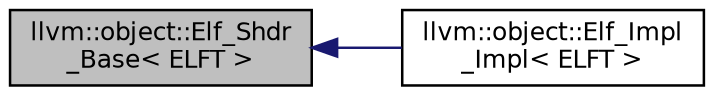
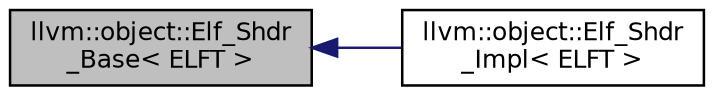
node "llvm::object::Elf_Impl _Impl< ELFT >": label "llvm::object::Elf_Impl _Impl< ELFT >" -> "llvm::object::Elf_Shdr _Impl< ELFT >"
